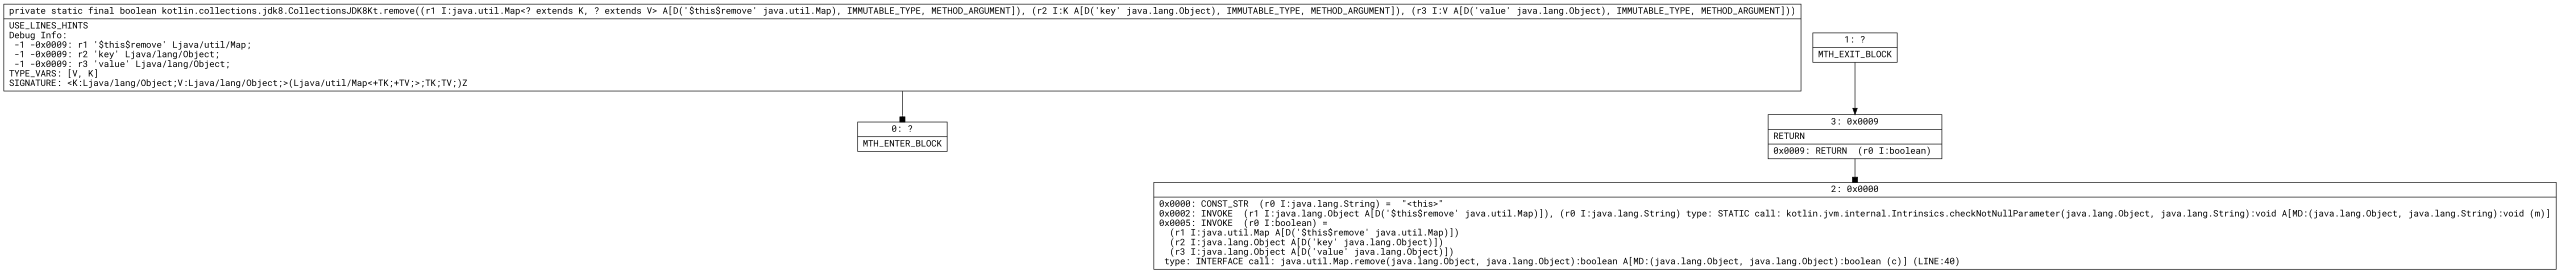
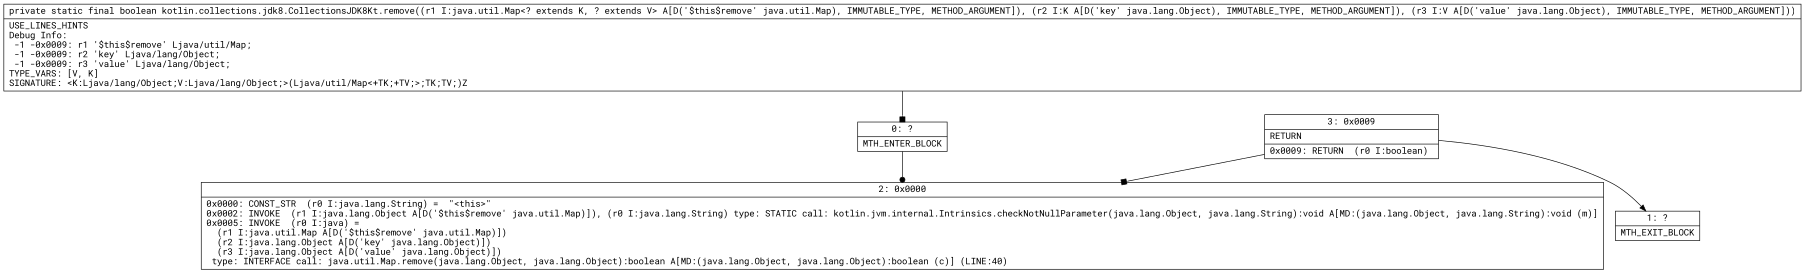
edge "1: ?" -> "3: 0x0009": reversed
edge "0: ?" -> "2: 0x0000": added
node "2: 0x0000": text "0x0005: INVOKE  (r0 I:boolean) =" -> "0x0005: INVOKE  (r0 I:java) ="
